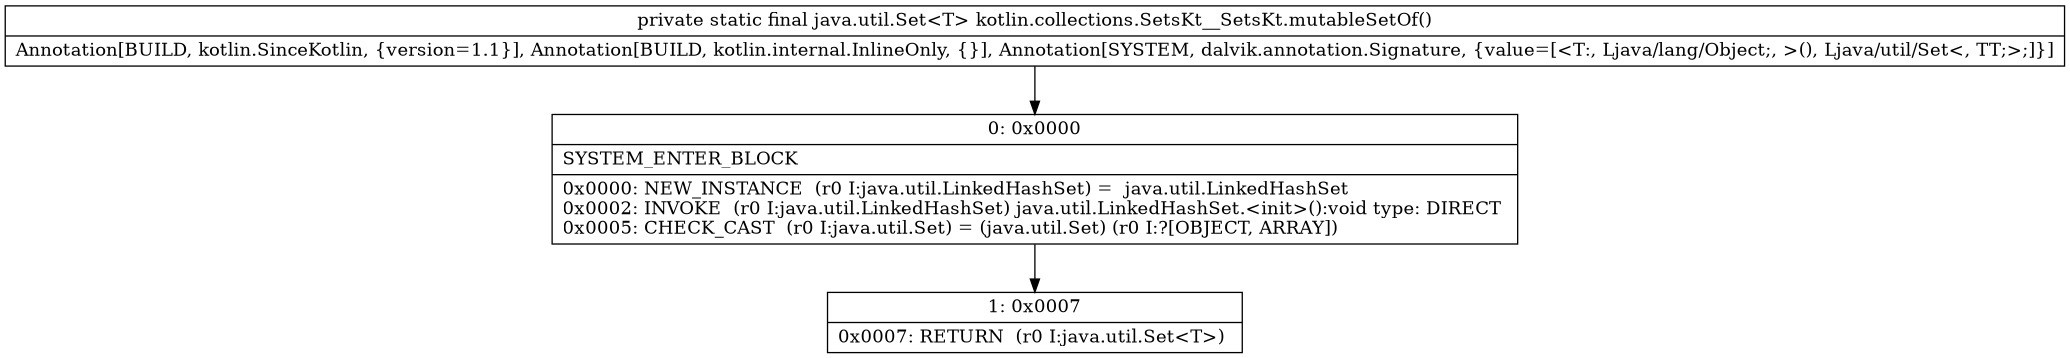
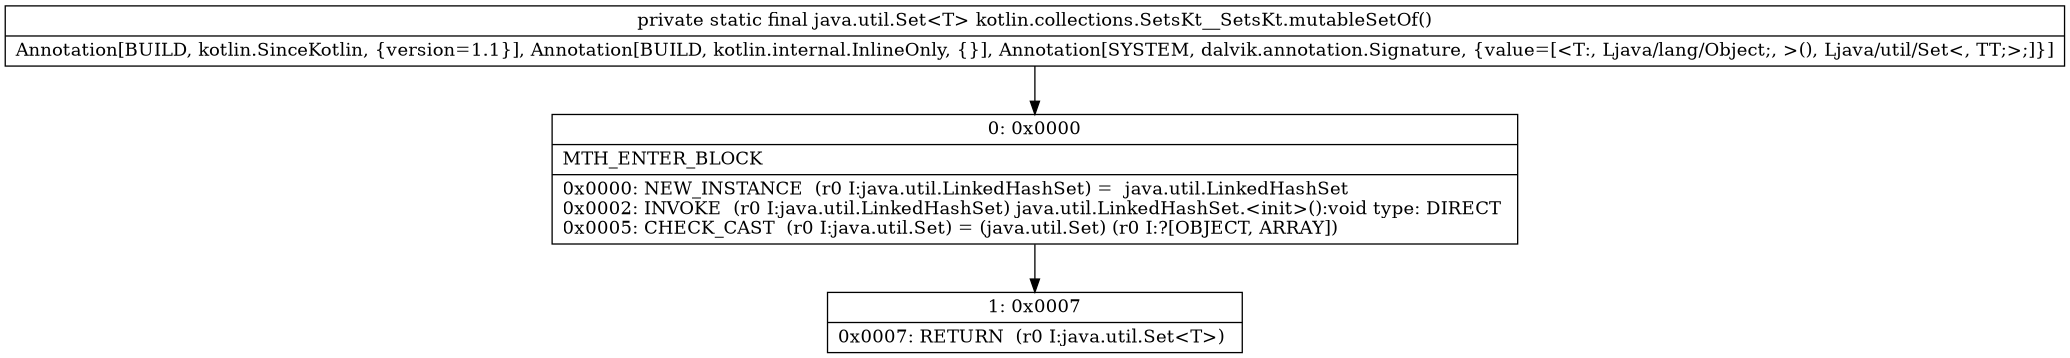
node "0: 0x0000": text "SYSTEM_ENTER_BLOCK" -> "MTH_ENTER_BLOCK"
